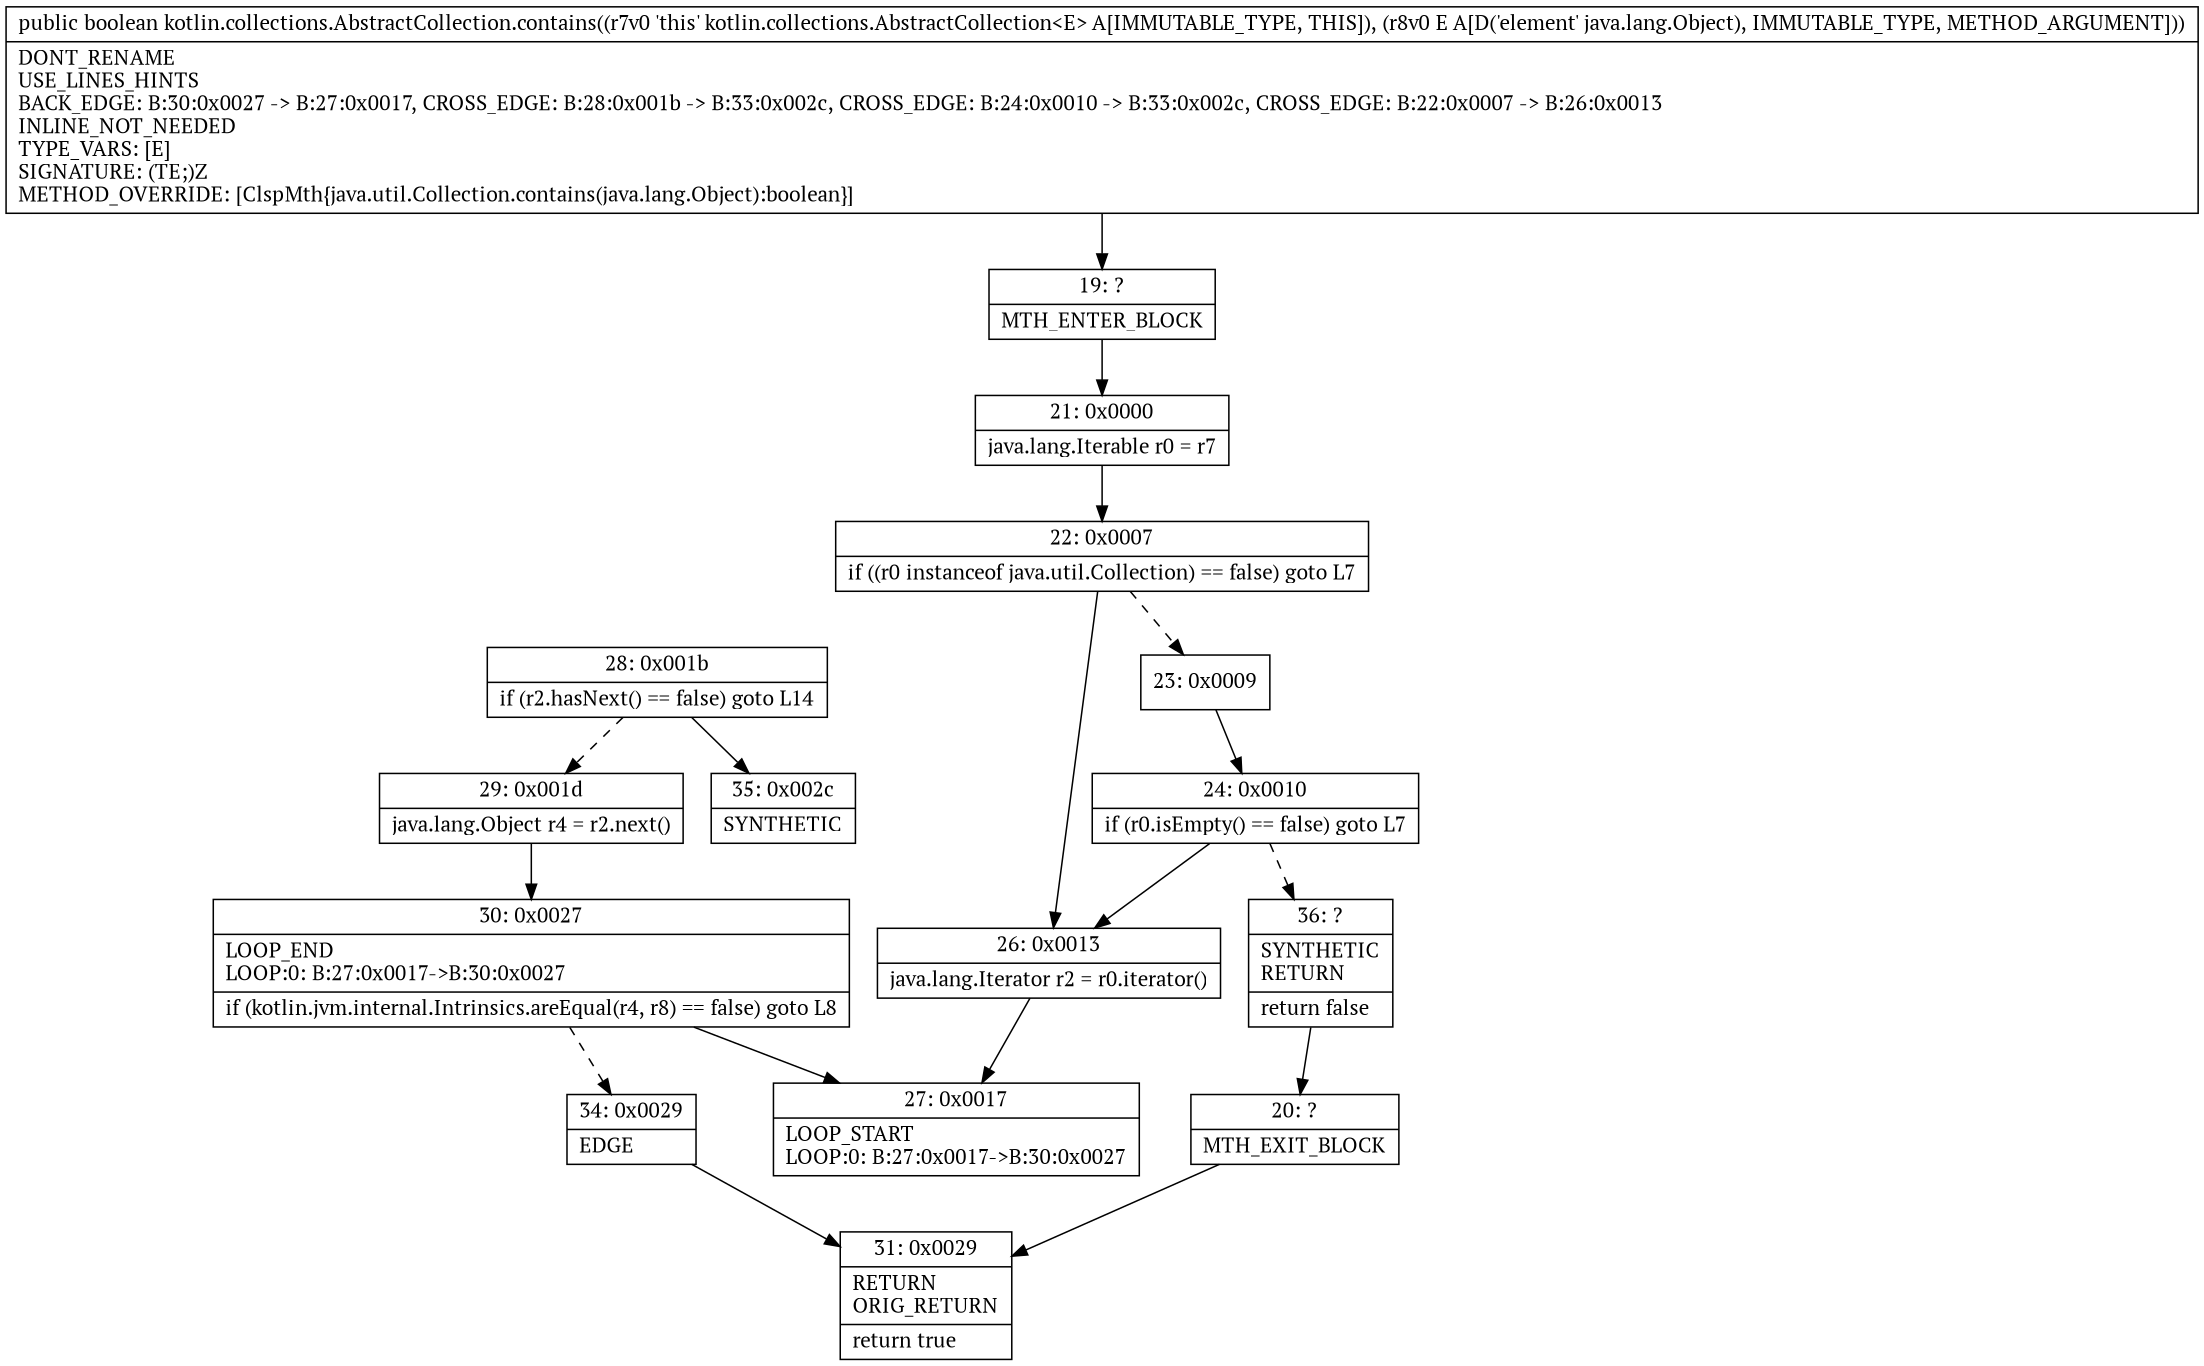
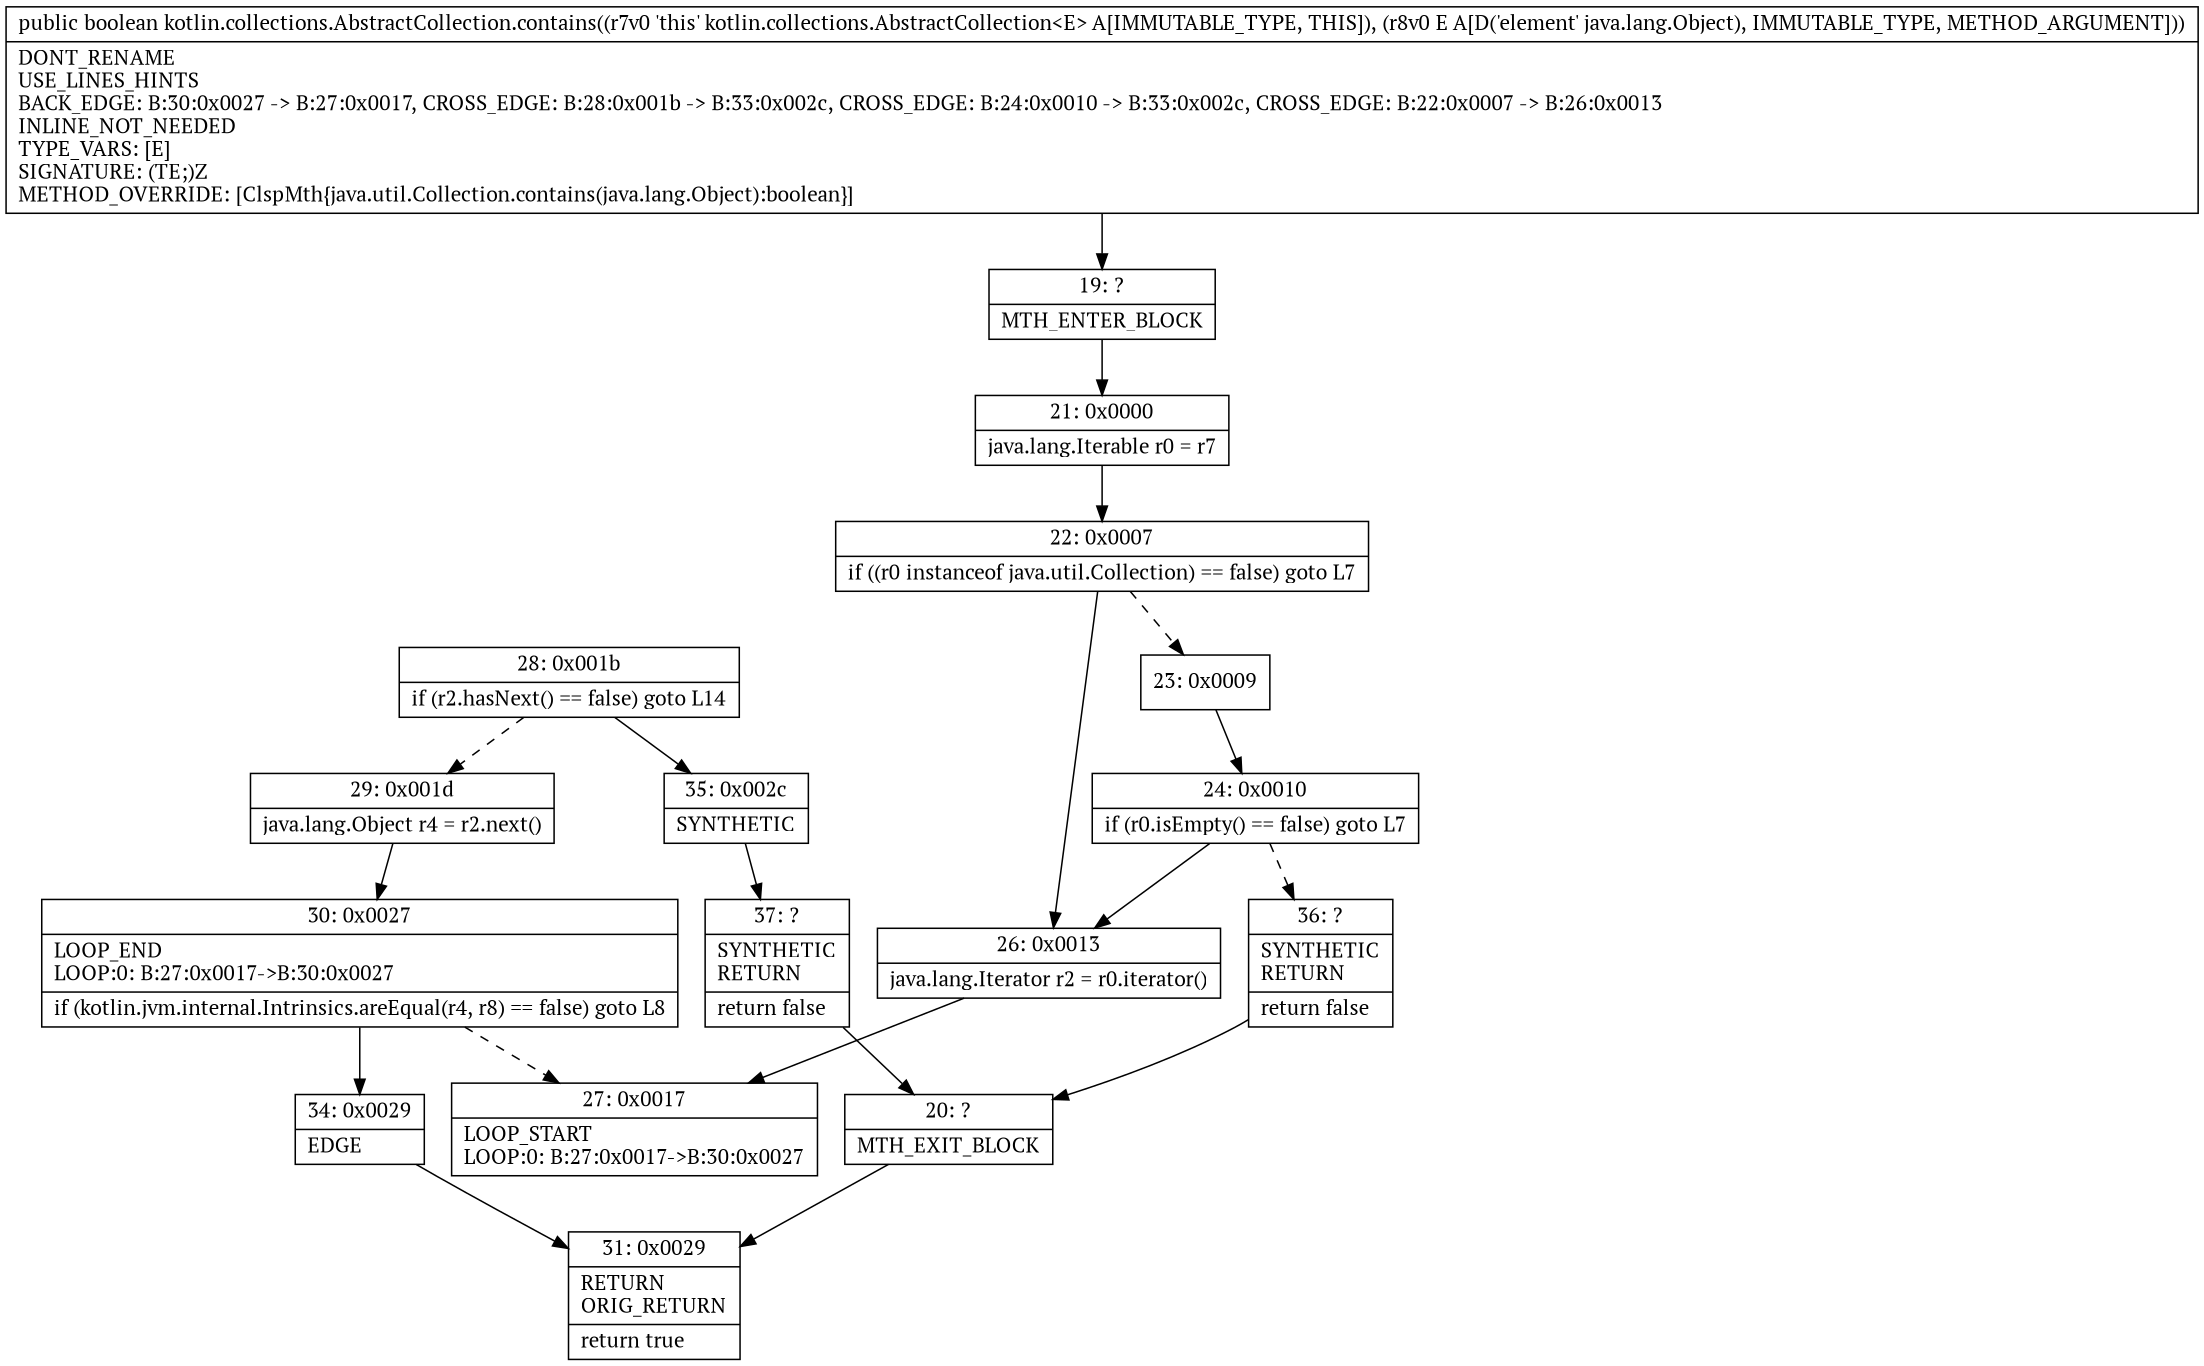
node "37: ?": added
edge "30: 0x0027" -> "27: 0x0017": style solid -> dashed
edge "30: 0x0027" -> "34: 0x0029": style dashed -> solid
